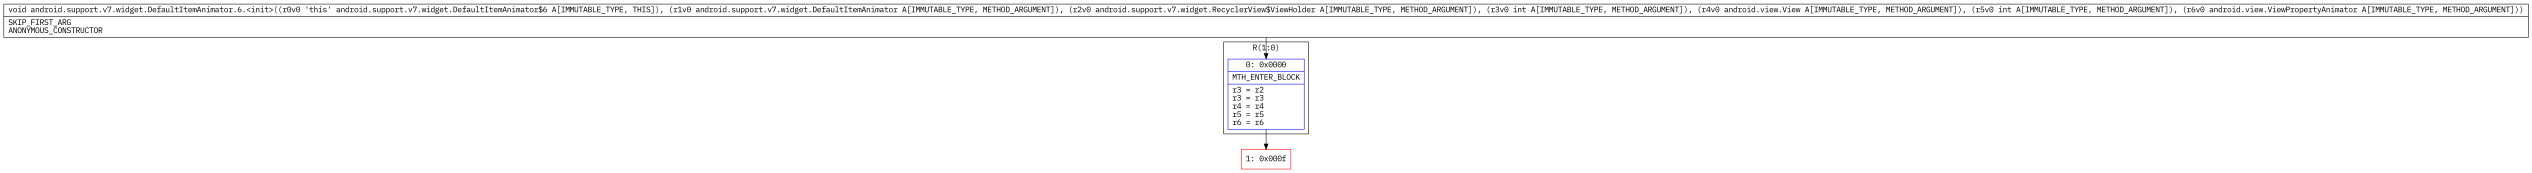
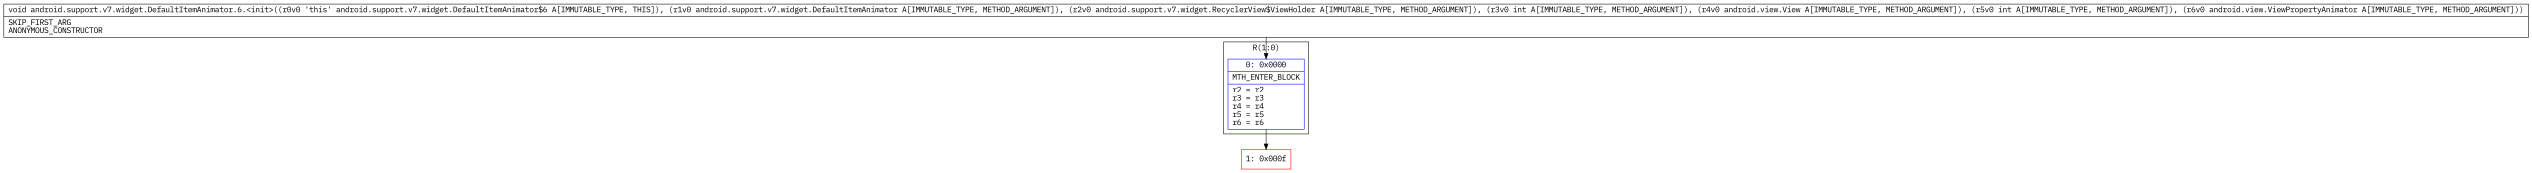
node "0: 0x0000": text "r3 = r2" -> "r2 = r2"
